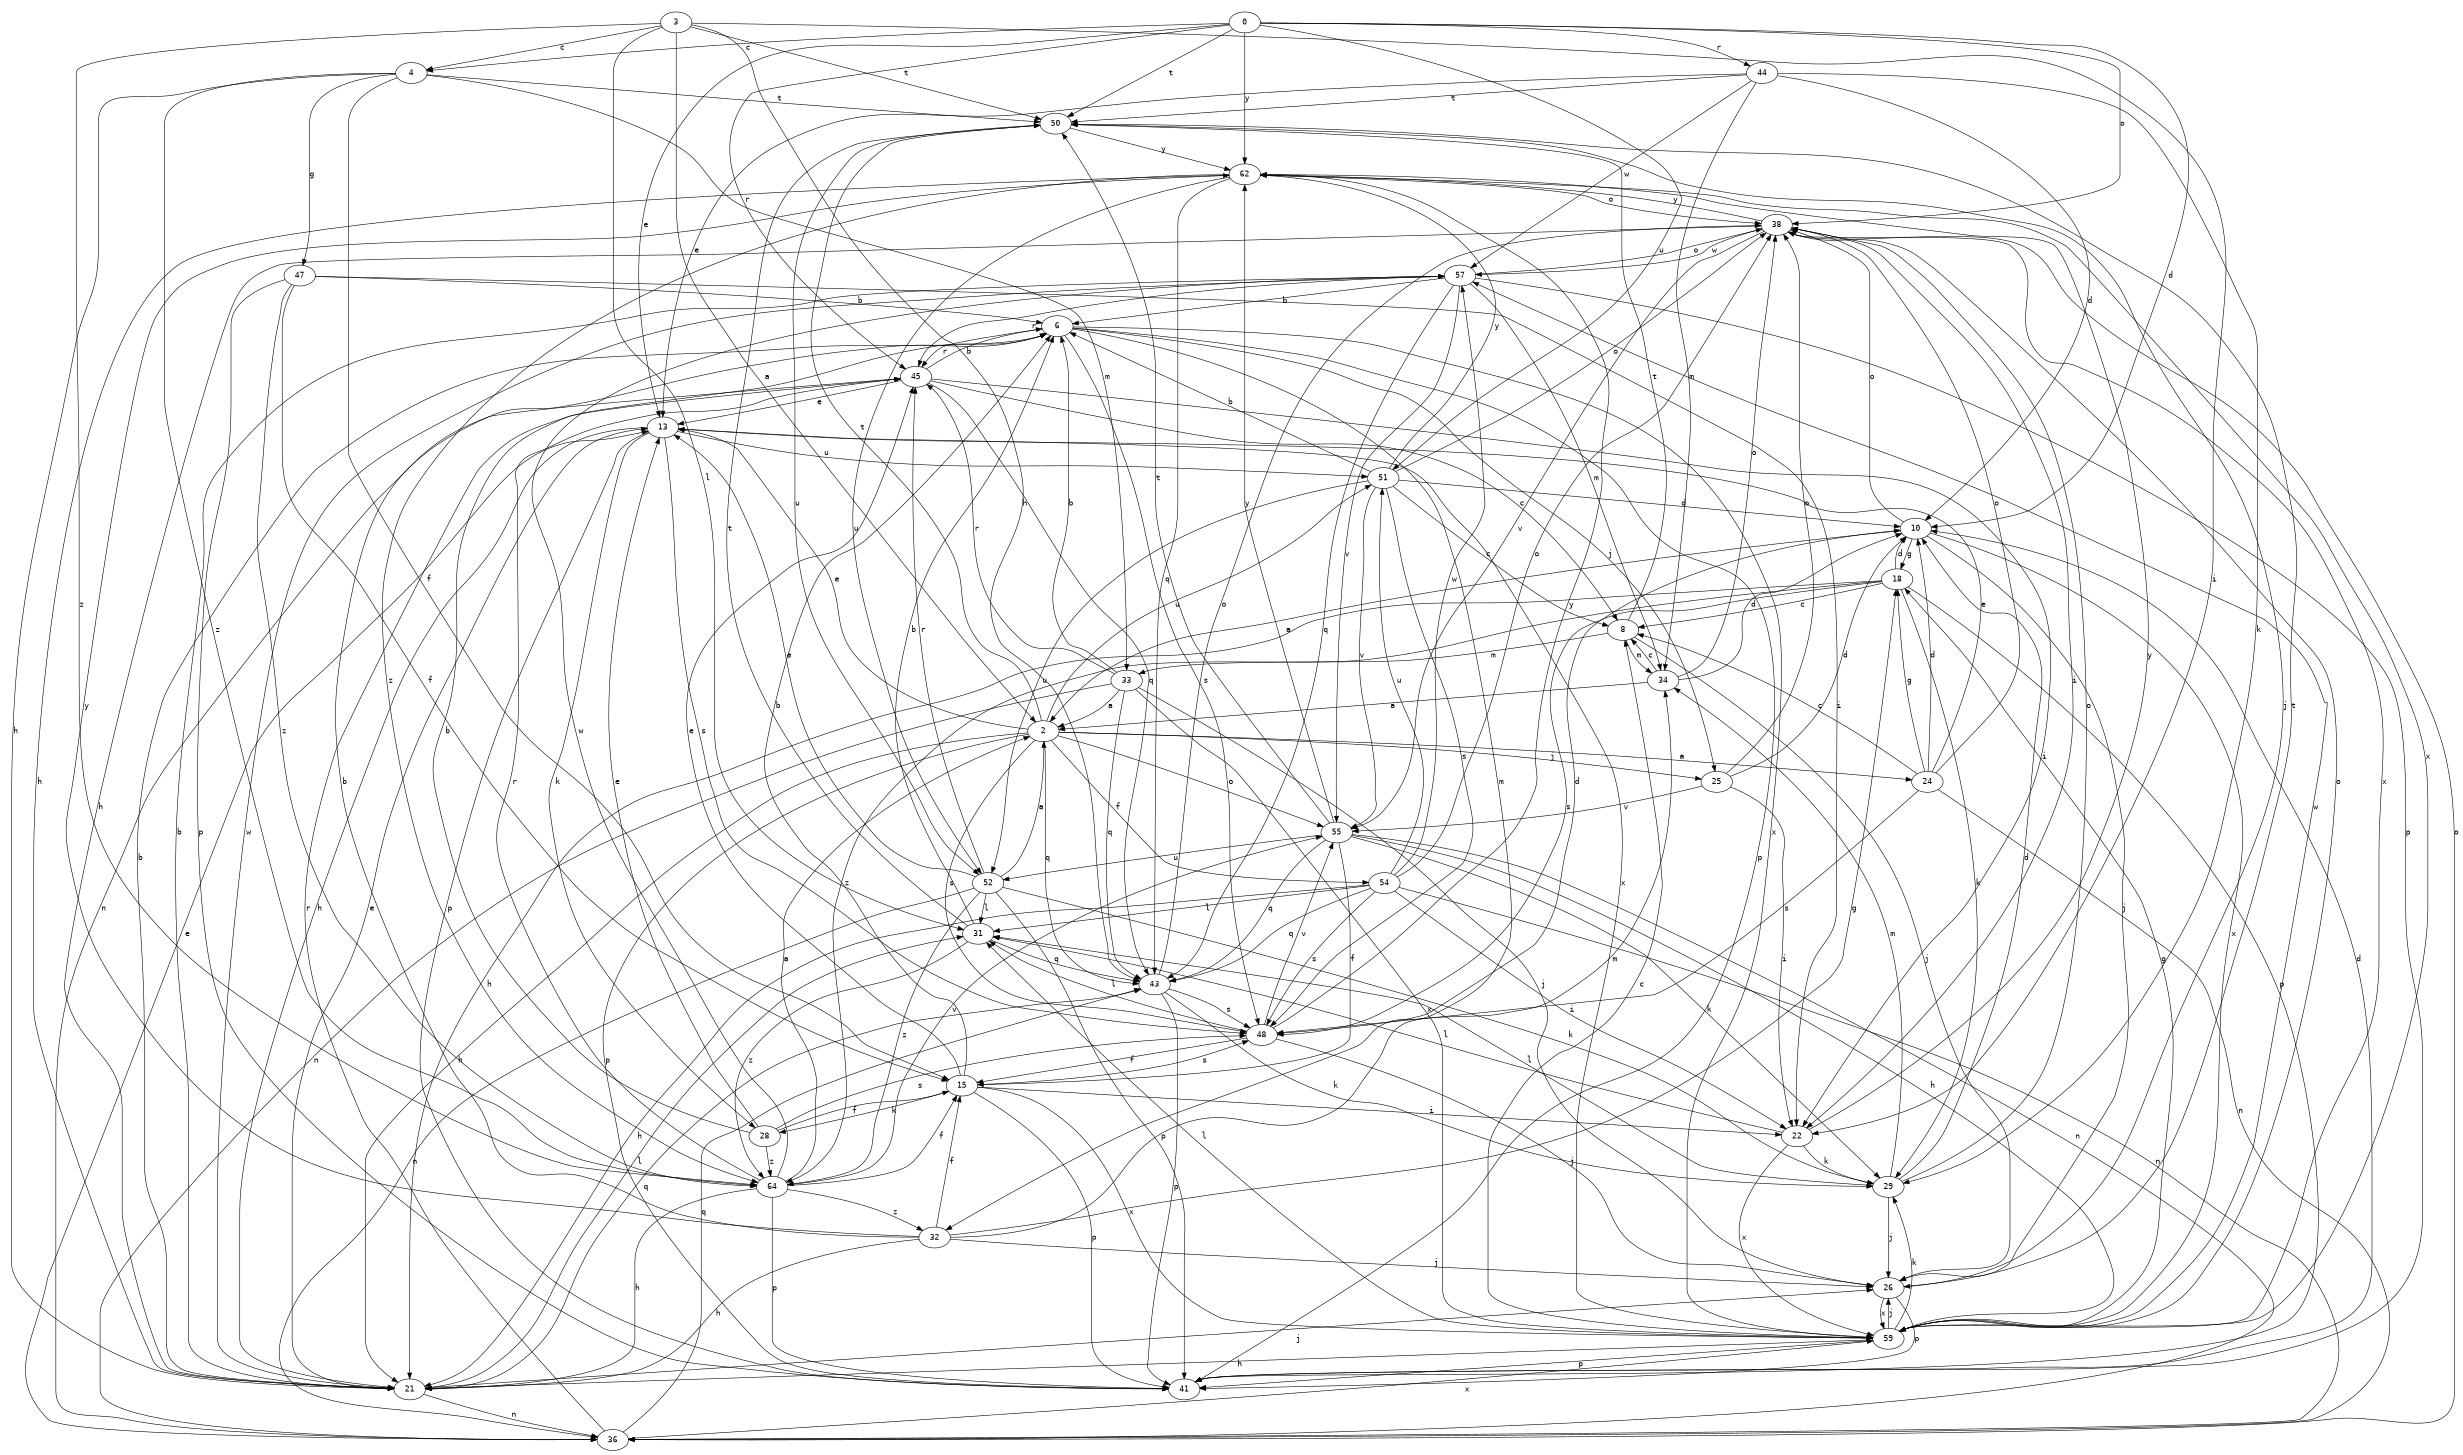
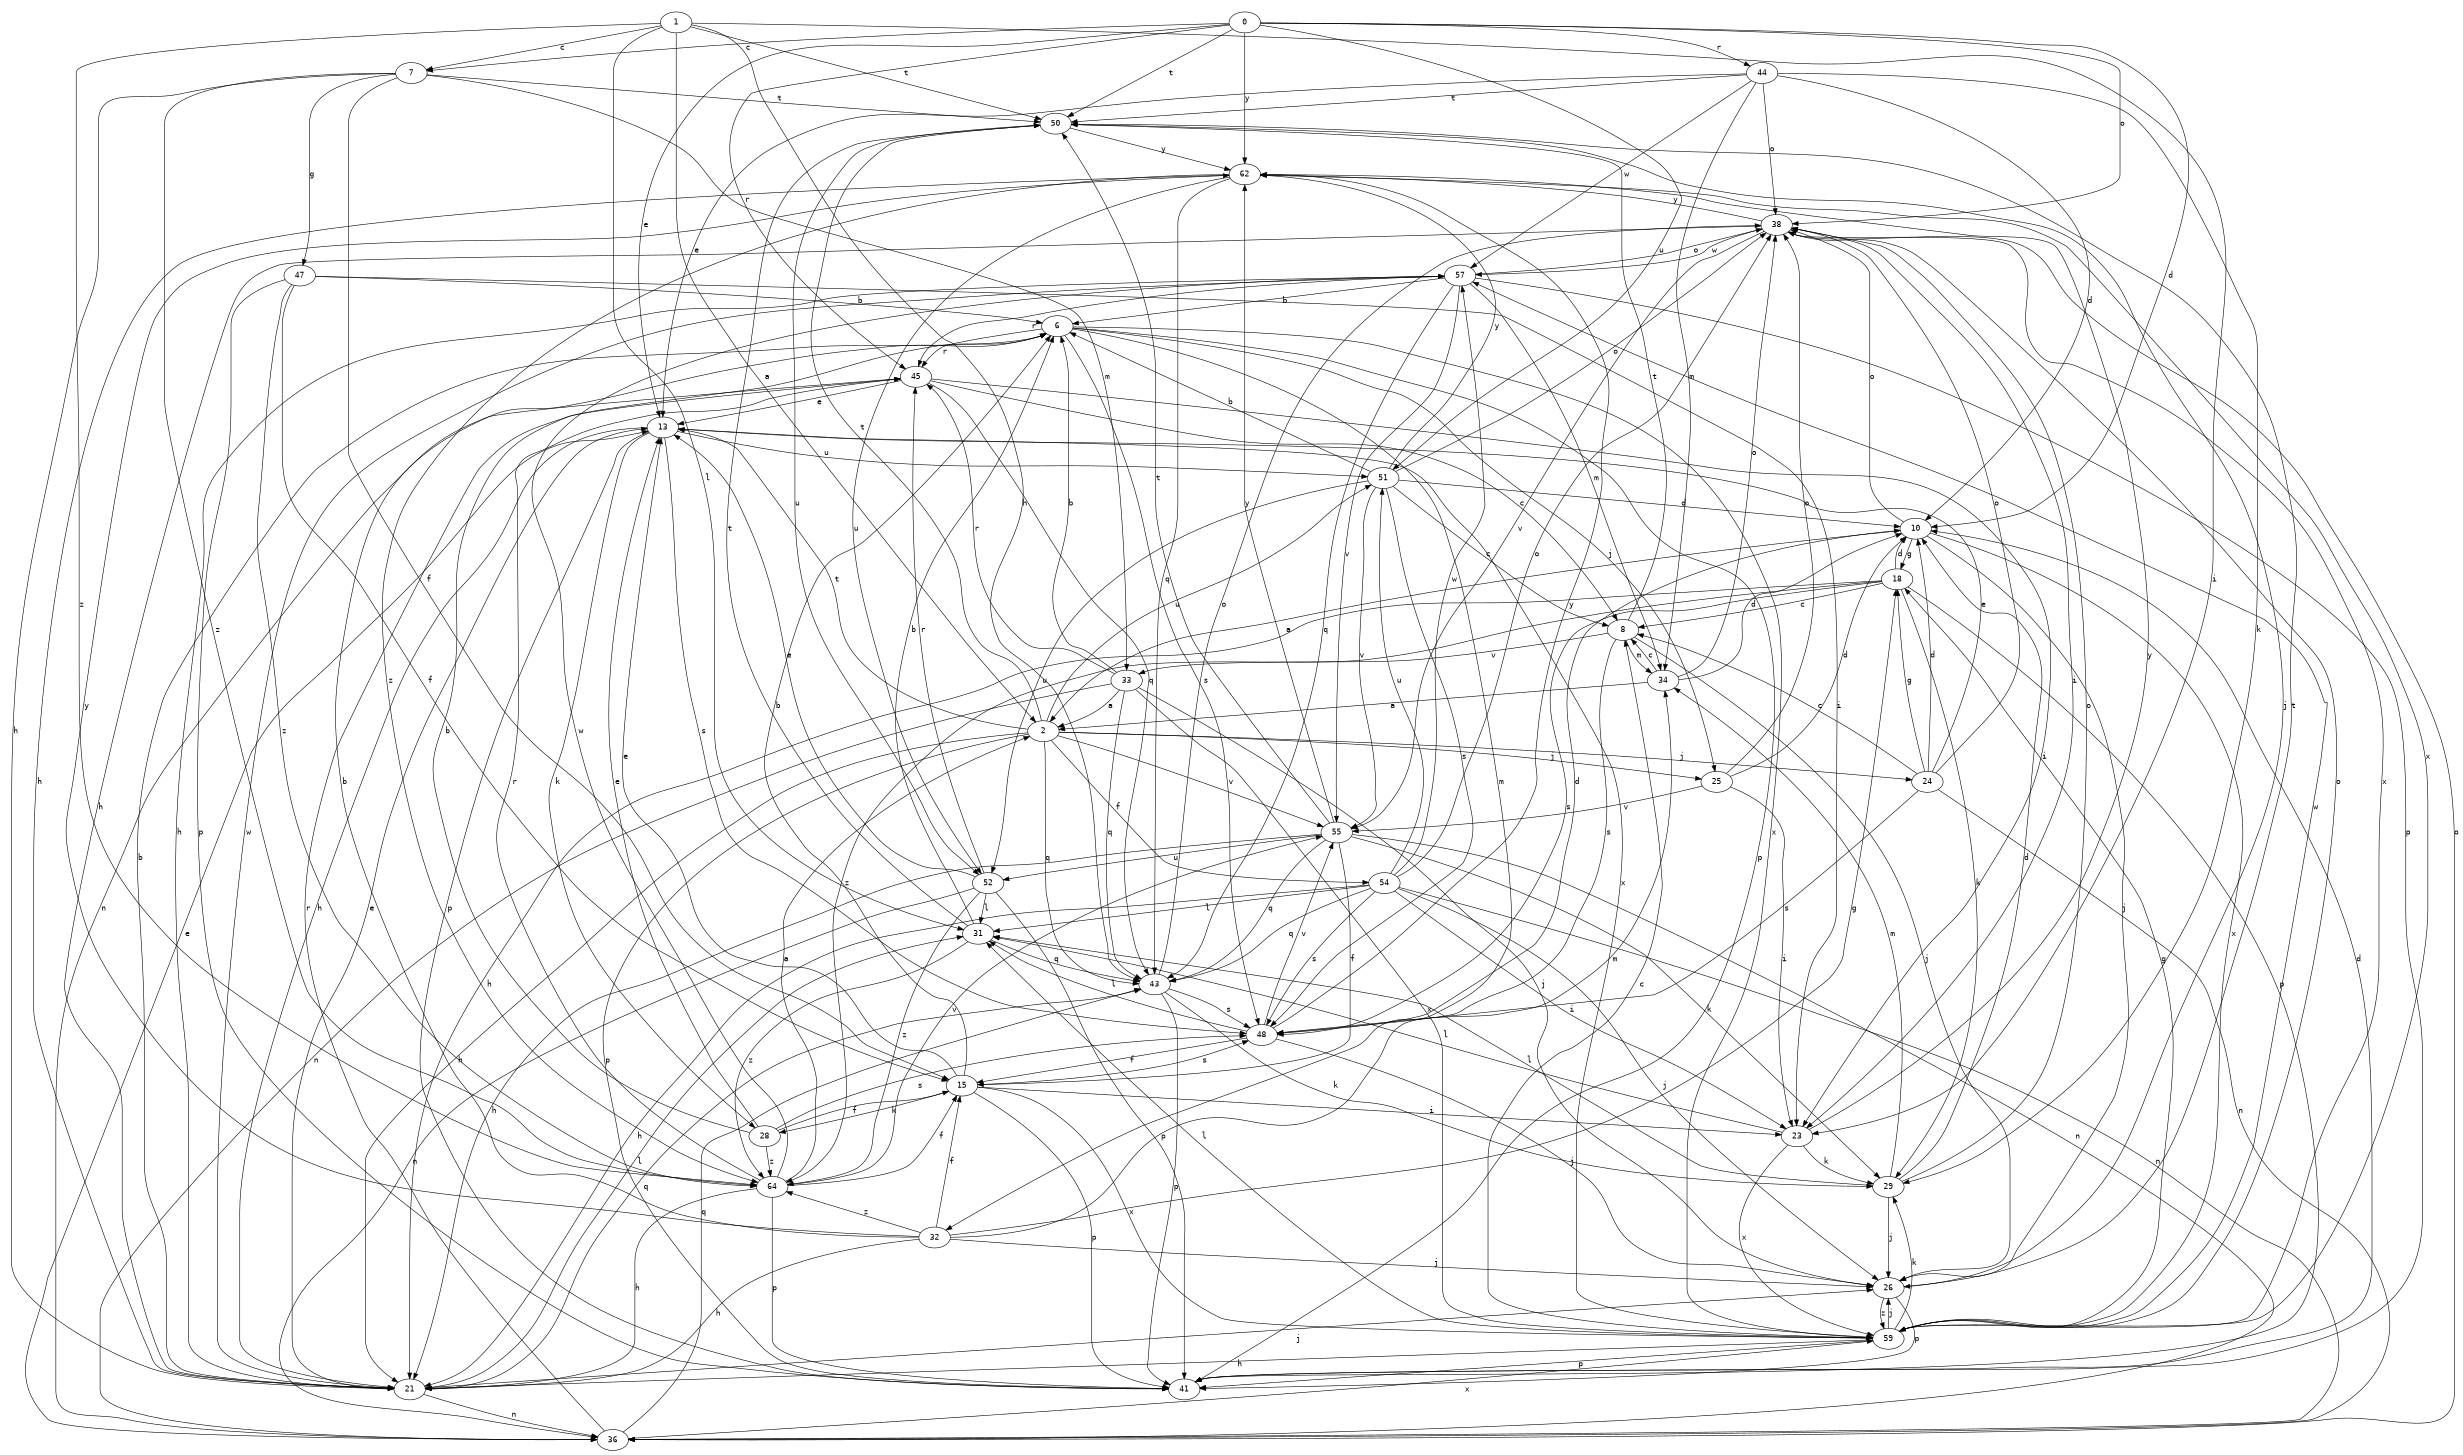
node "3": label "3" -> "1"
node "4": label "4" -> "7"
edge "62" -> "38": now "44" -> "38"
edge "45" -> "6": removed, label "b"
edge "2" -> "13": label "e" -> "t"
edge "8" -> "33": label "m" -> "v"
edge "15" -> "45": now "15" -> "13"
edge "2" -> "24": label "a" -> "j"
edge "2" -> "55": label "o" -> "v"
edge "52" -> "2": removed, label "a"
edge "57" -> "21": label "b" -> "h"
edge "2" -> "48": now "8" -> "48"
edge "52" -> "29": removed, label "k"
edge "54" -> "26": added, label "j"
edge "55" -> "59": now "55" -> "21"
node "22": label "22" -> "23"
edge "64" -> "32": reversed
edge "26" -> "59": label "x" -> "z"
